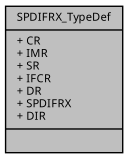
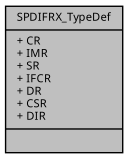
node "SPDIFRX_TypeDef": text "+ SPDIFRX" -> "+ CSR"
